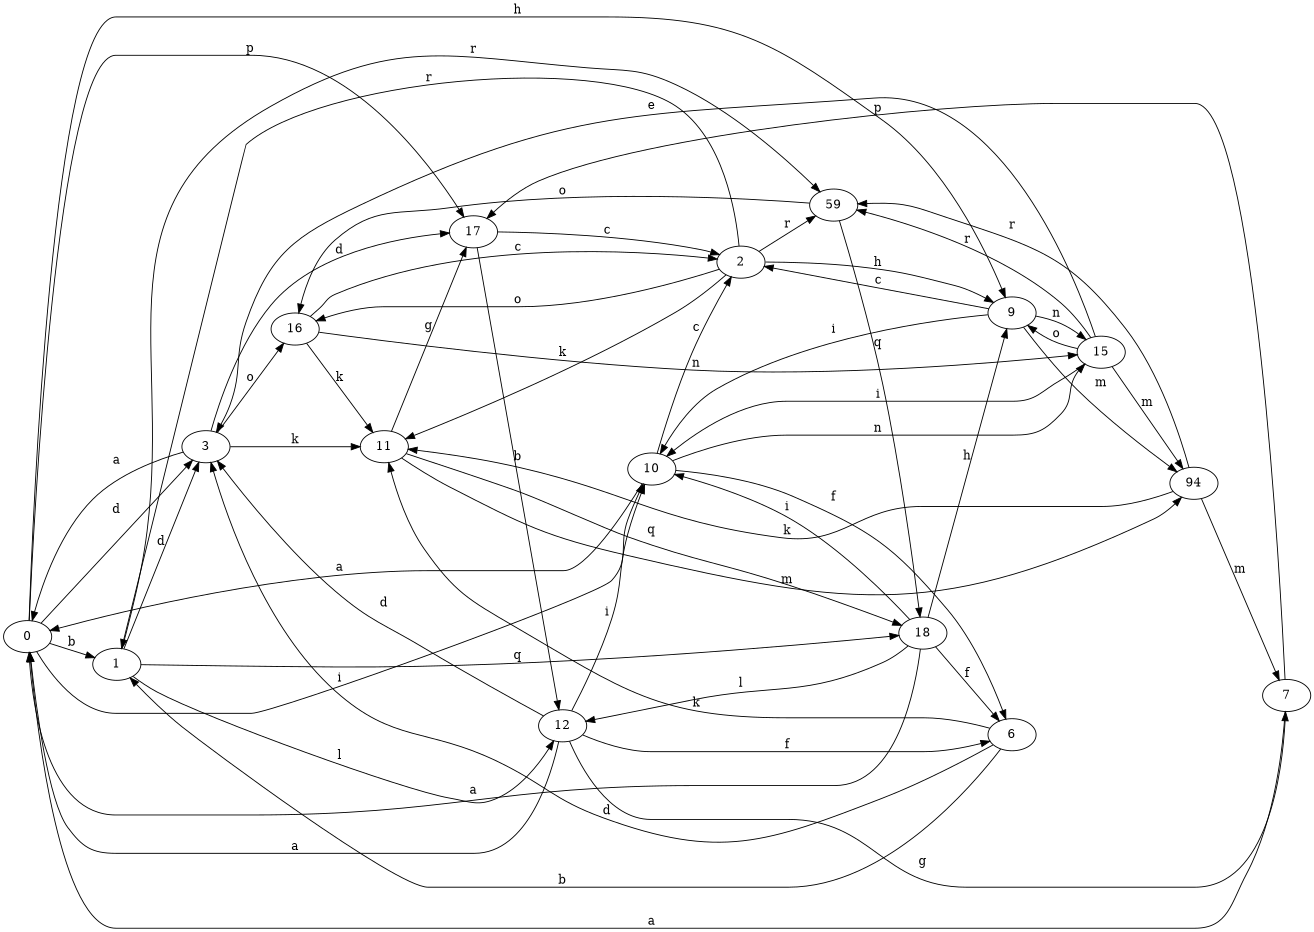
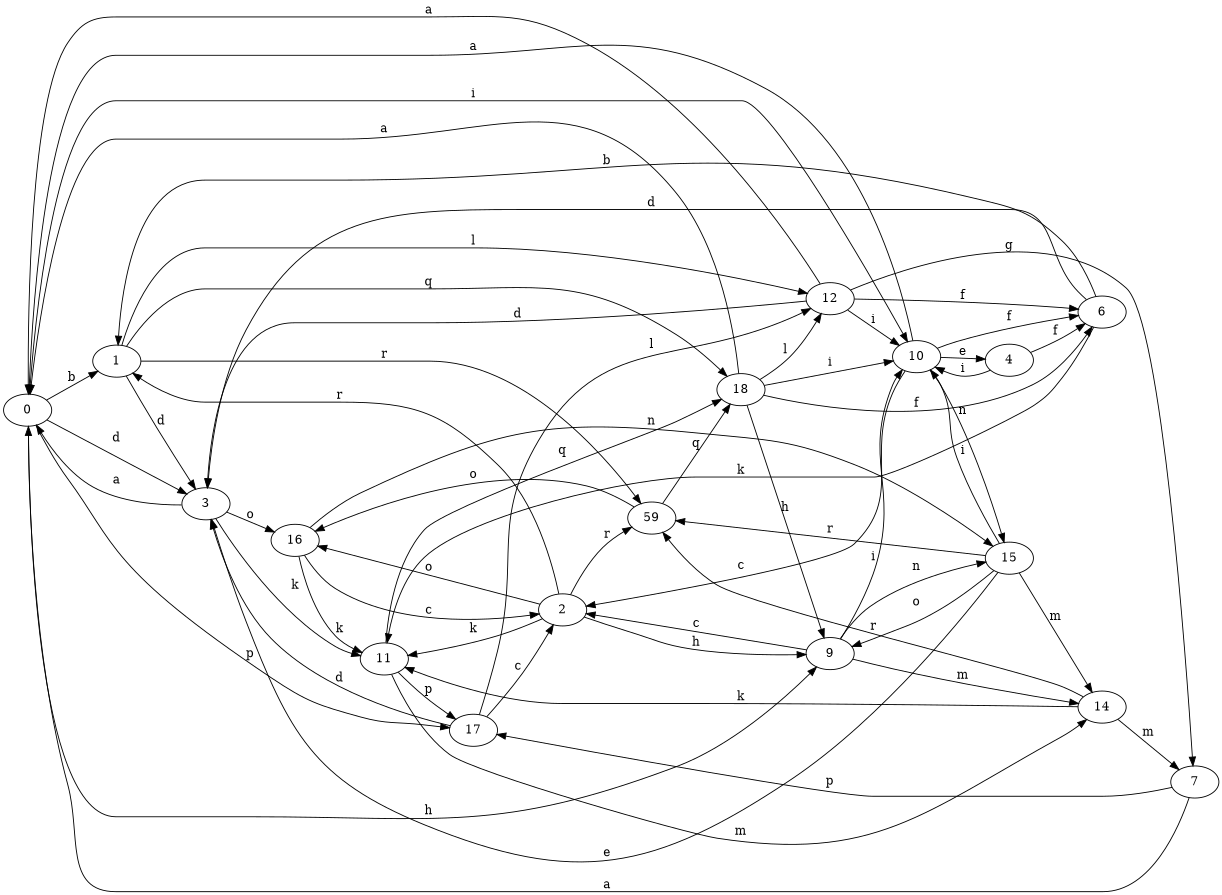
edge "3" -> "17": reversed
edge "11" -> "17": label "g" -> "p"
node "4": added
edge "17" -> "12": label "b" -> "l"
node "94": label "94" -> "14"
